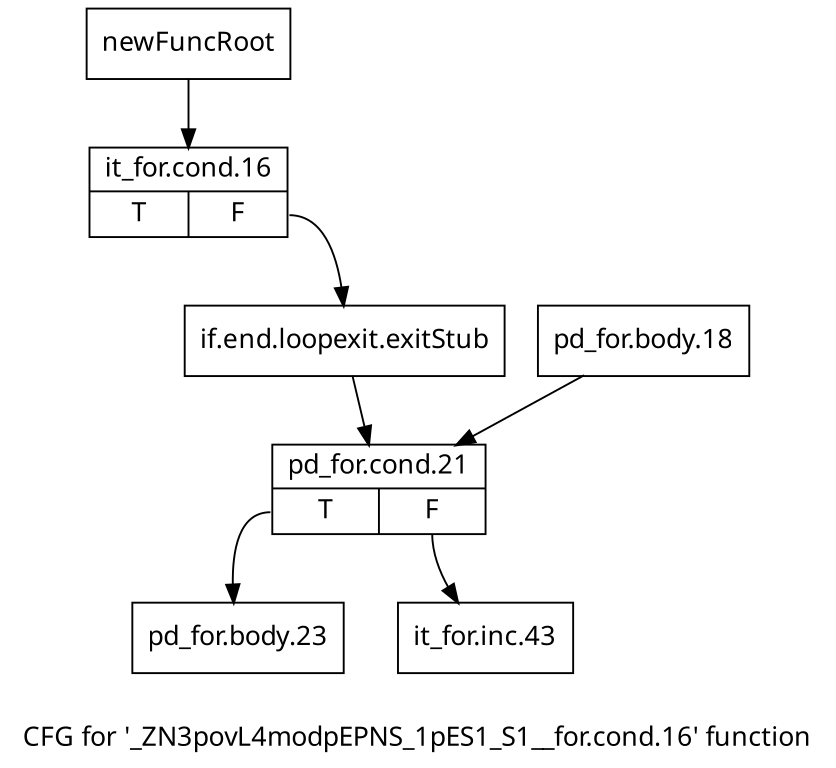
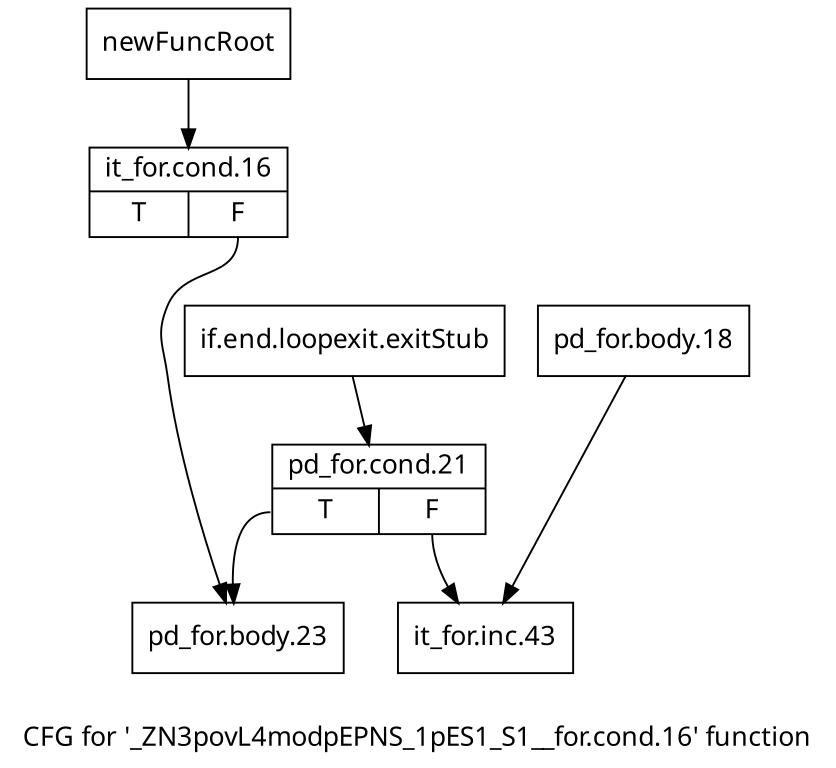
edge "it_for.cond.16" -> "if.end.loopexit.exitStub": now "it_for.cond.16" -> "pd_for.body.23"
edge "pd_for.body.18" -> "pd_for.cond.21": now "pd_for.body.18" -> "it_for.inc.43"
